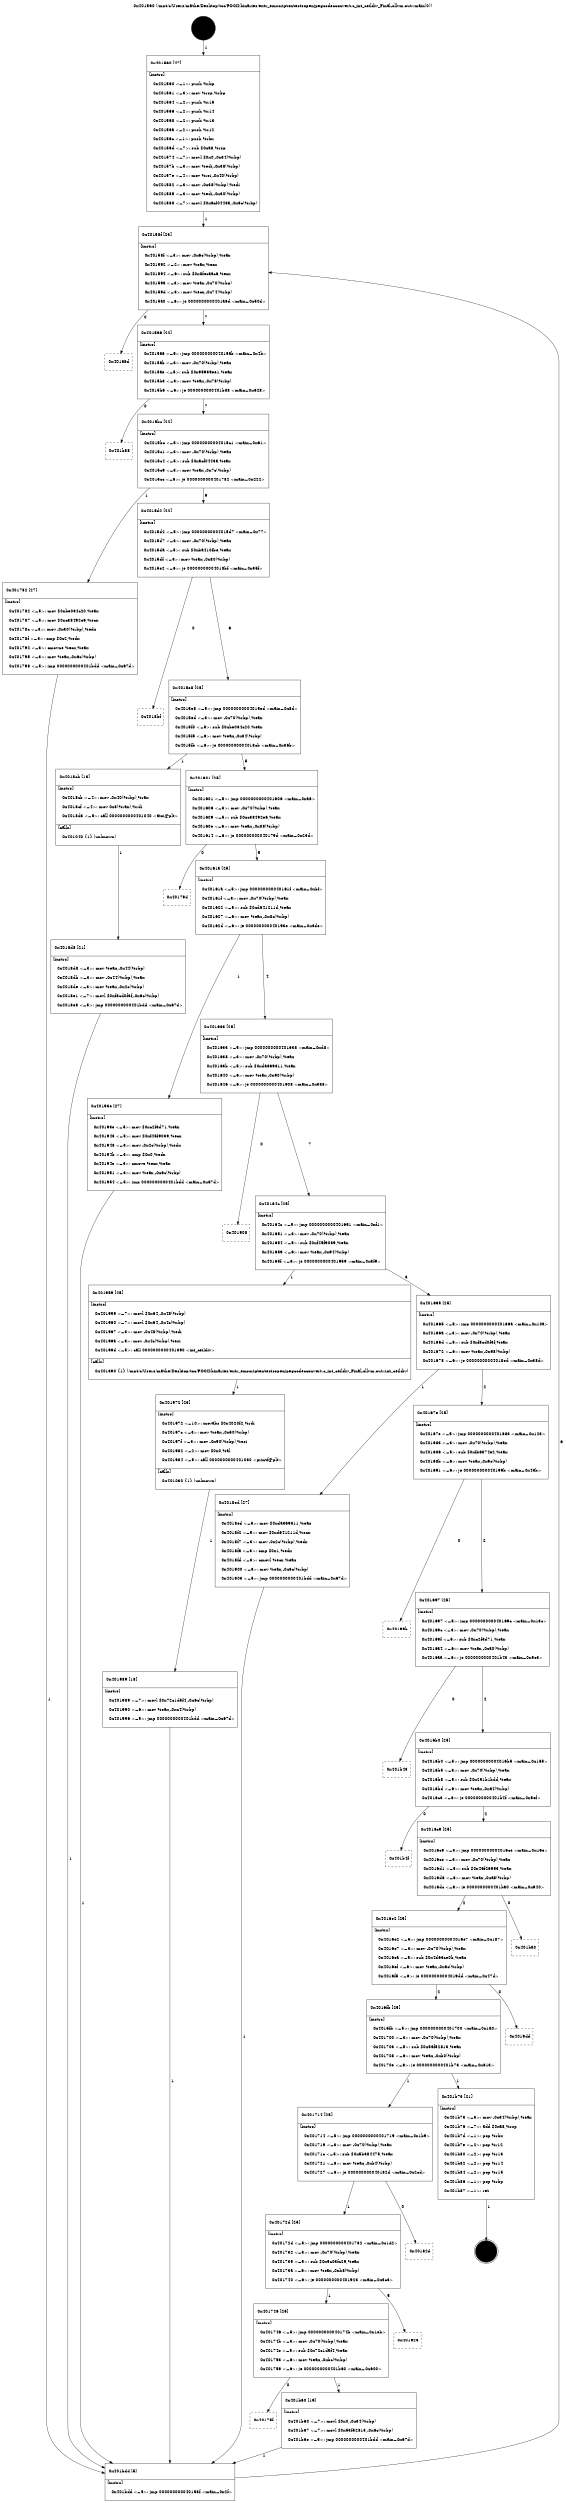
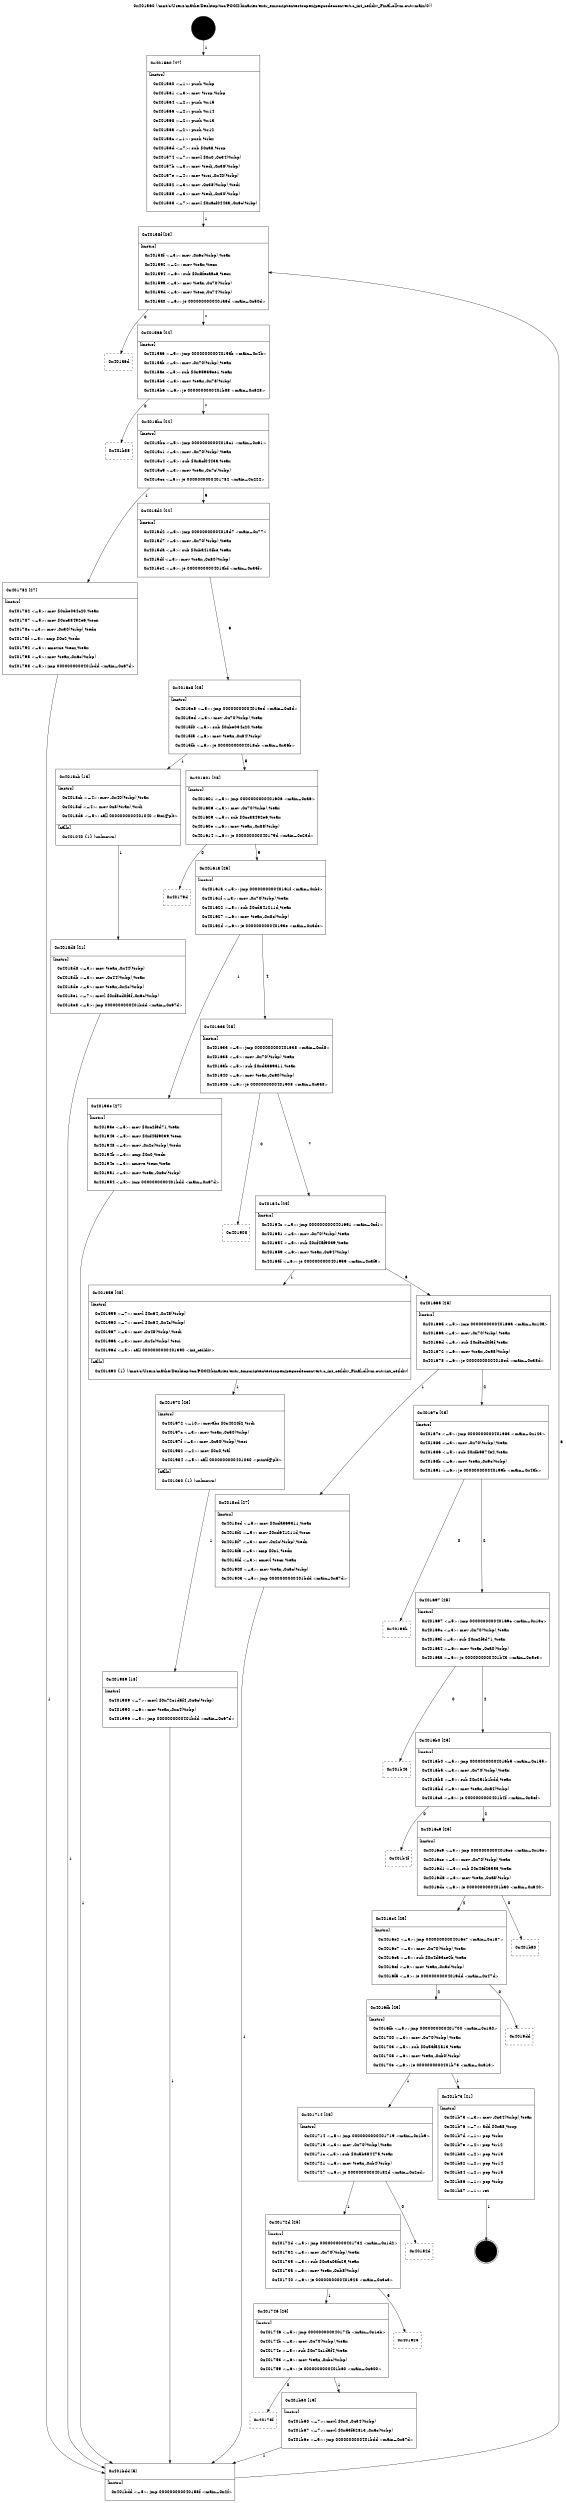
node "0x4018bf": removed
